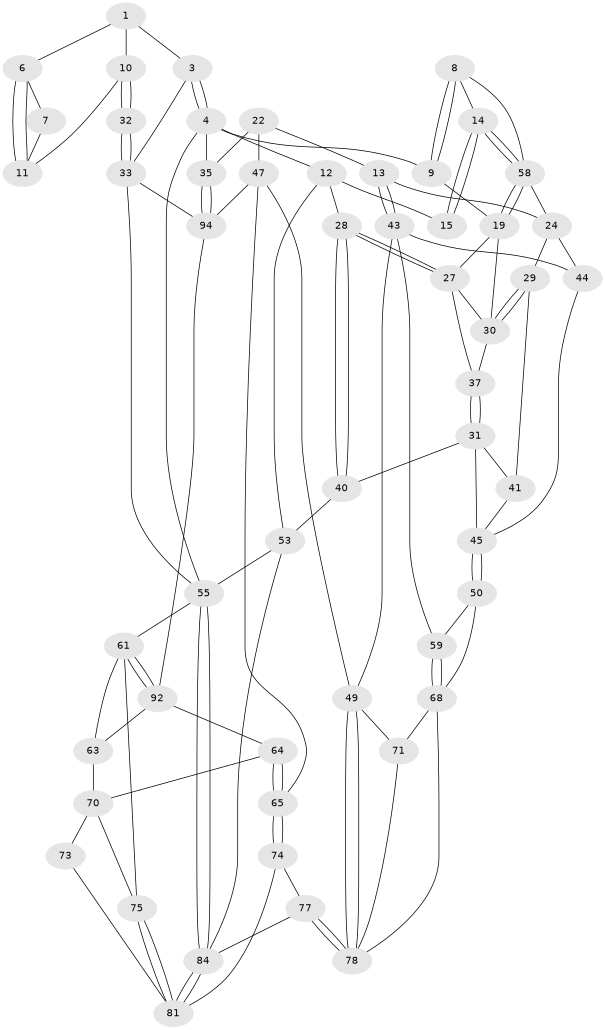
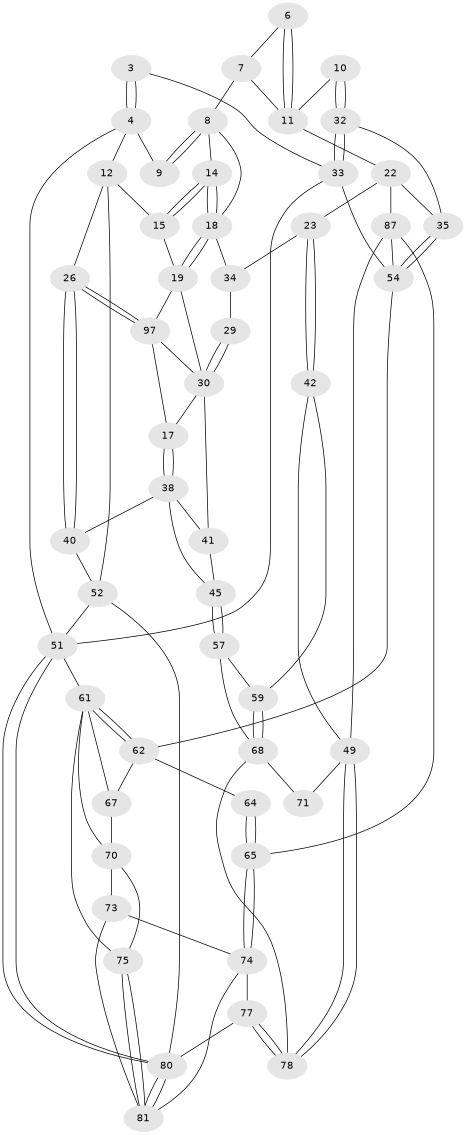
node "1": removed
edge "7" -- "8": added
edge "4" -- "35": now "32" -- "35"
edge "11" -- "22": added
node "47": label "47" -> "87"
node "13": label "13" -> "23"
node "58": label "58" -> "18"
edge "9" -- "19": now "15" -- "19"
node "94": label "94" -> "54"
node "28": label "28" -> "26"
node "43": label "43" -> "42"
node "24": label "24" -> "34"
node "27": label "27" -> "97"
node "44": removed
edge "29" -- "41": now "30" -- "41"
node "37": label "37" -> "17"
node "31": label "31" -> "38"
node "53": label "53" -> "52"
node "55": label "55" -> "51"
node "50": label "50" -> "57"
node "92": label "92" -> "62"
node "63": label "63" -> "67"
edge "64" -- "70": now "61" -- "70"
edge "71" -- "78": removed
edge "73" -- "74": added
node "84": label "84" -> "80"
